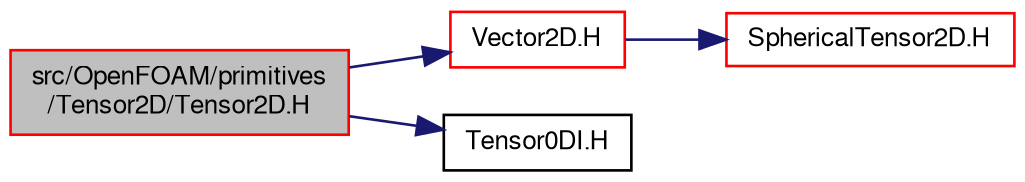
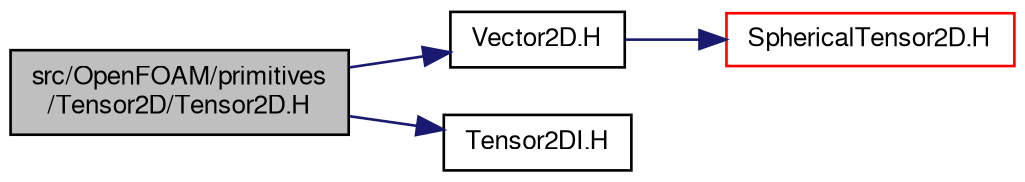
node "Vector2D.H": color red -> black
node "src/OpenFOAM/primitives /Tensor2D/Tensor2D.H": color red -> black
node "Tensor0DI.H": label "Tensor0DI.H" -> "Tensor2DI.H"
